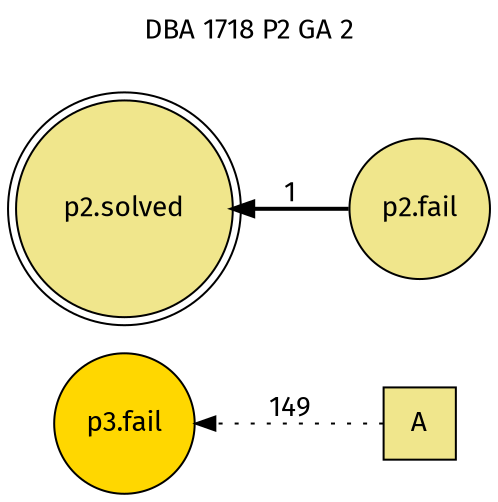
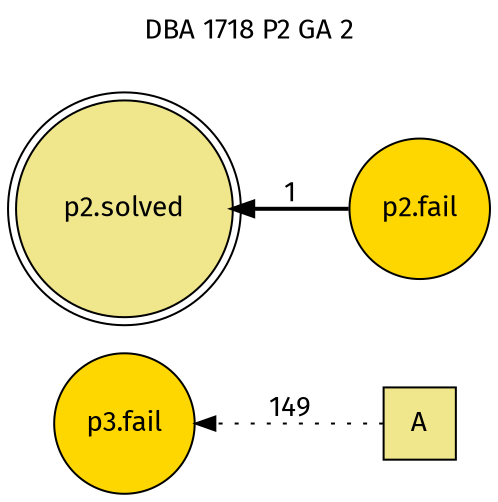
node "p2.fail": fillcolor khaki -> gold
